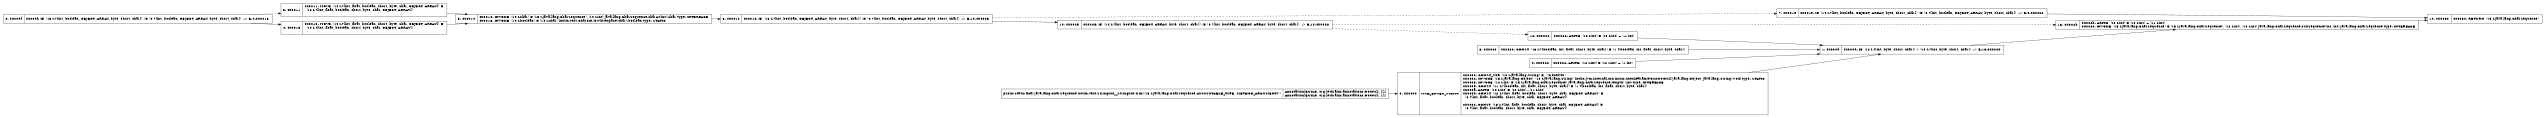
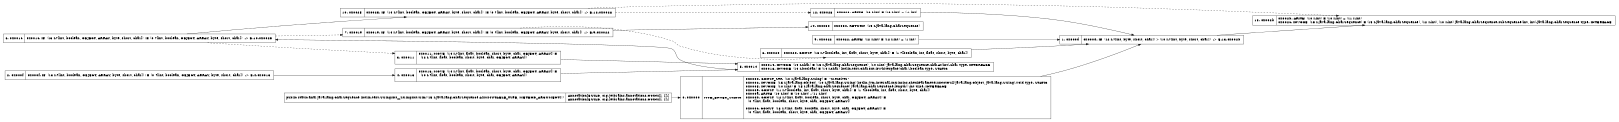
edge "2: 0x000f" -> "3: 0x0011": now "6: 0x001c" -> "3: 0x0011"
edge "13: 0x002b" -> "14: 0x0030": removed
edge "7: 0x001e" -> "8: 0x0020": added
